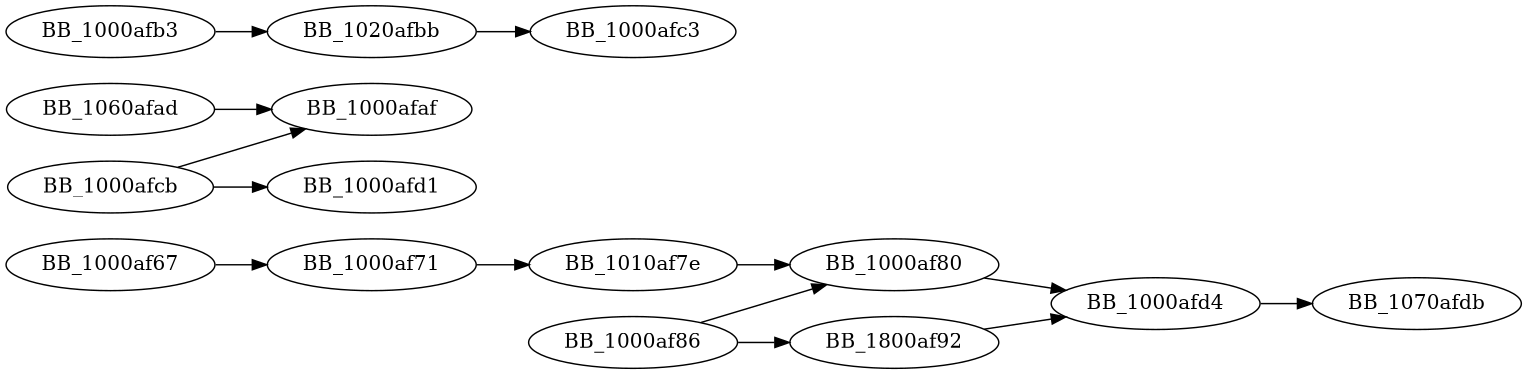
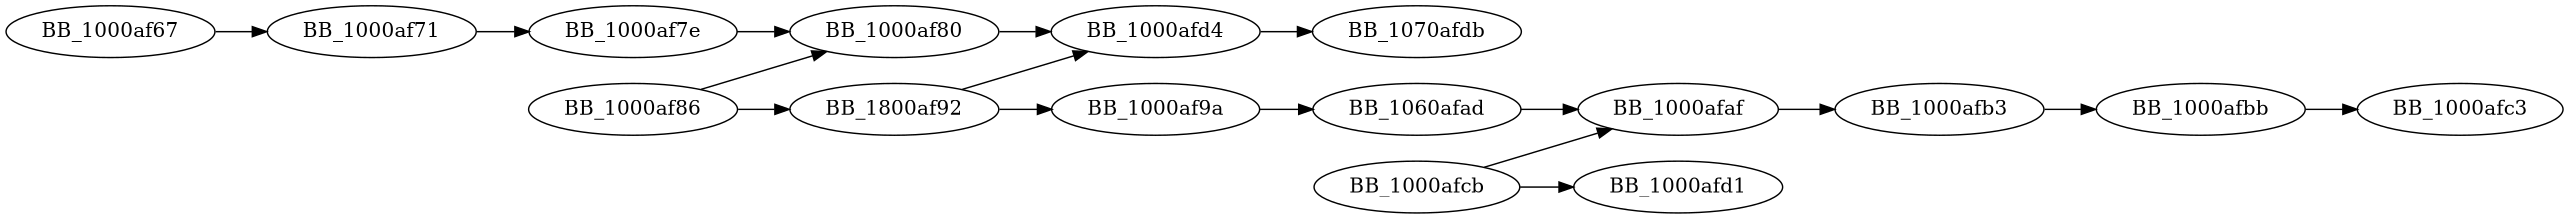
node "BB_1020afbb": label "BB_1020afbb" -> "BB_1000afbb"
node "BB_1000af9a": added
edge "BB_1000afaf" -> "BB_1000afb3": added
node "BB_1010af7e": label "BB_1010af7e" -> "BB_1000af7e"
